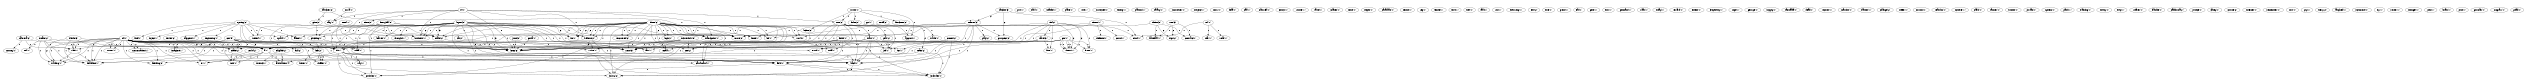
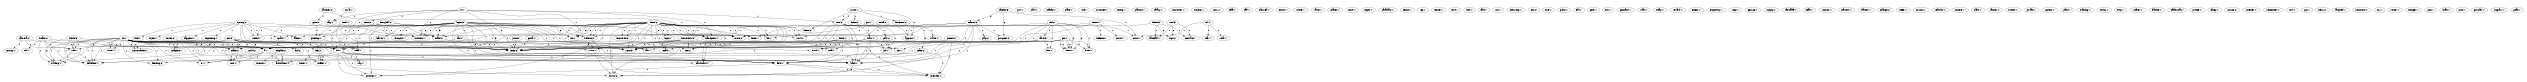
edge "bchm(2)" -> "made(2)": now "pat(2)" -> "made(2)"
